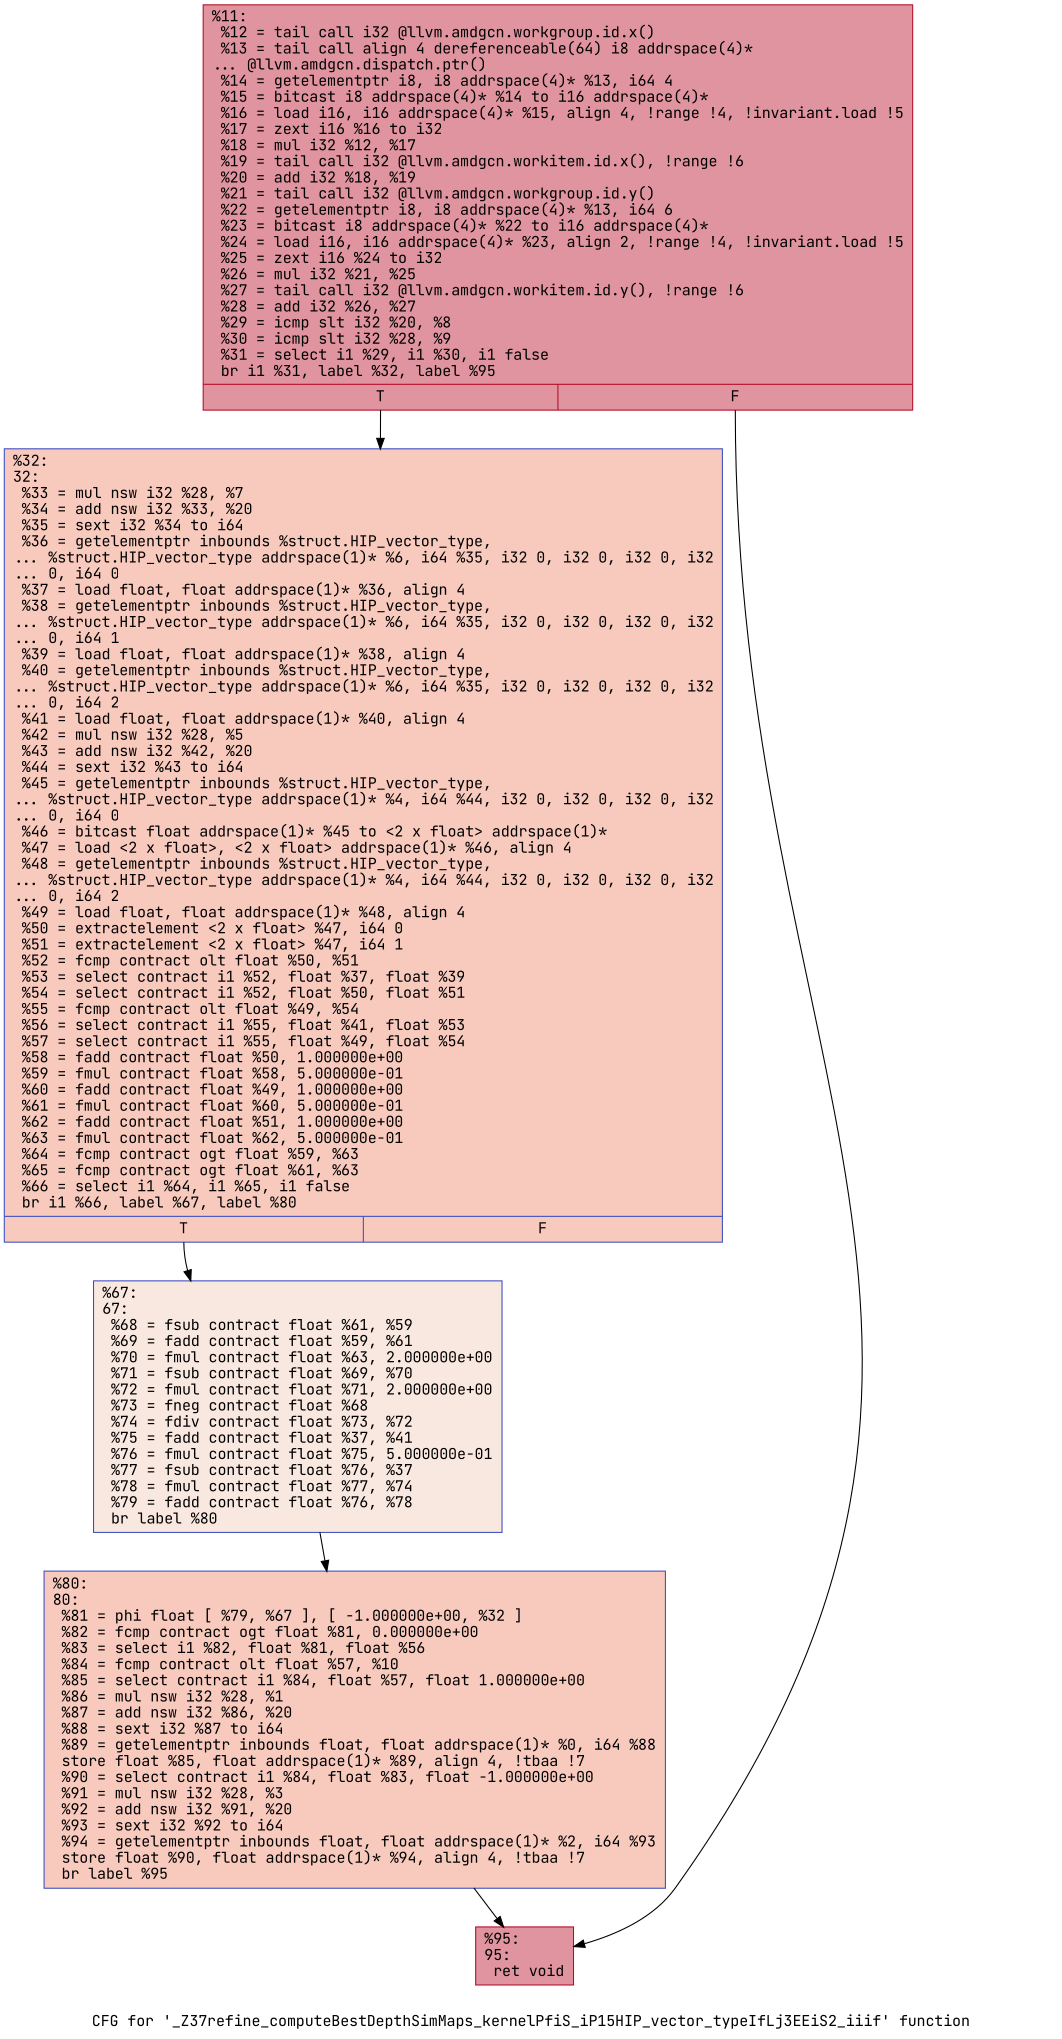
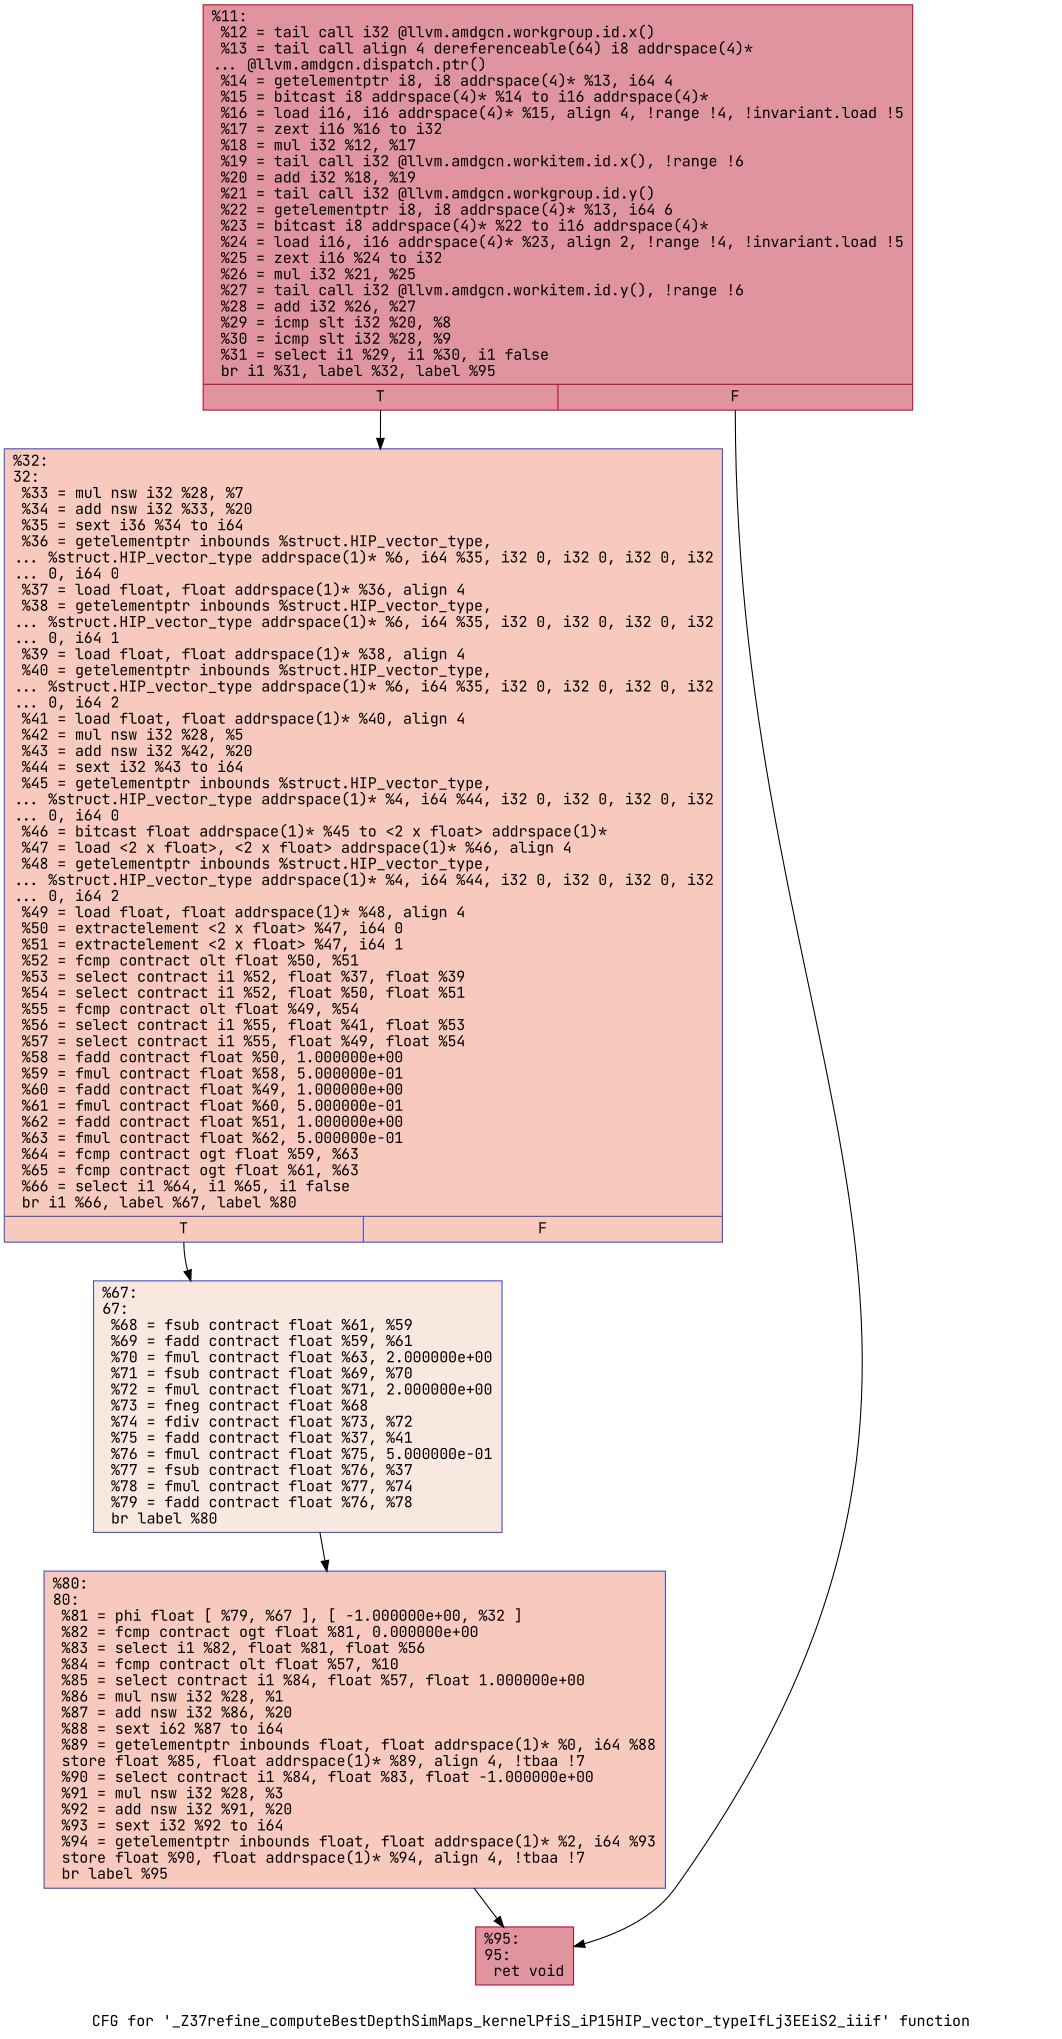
node "%32:": text "%35 = sext i32 %34 to i64" -> "%35 = sext i36 %34 to i64"
node "%80:": text "%88 = sext i32 %87 to i64" -> "%88 = sext i62 %87 to i64"
